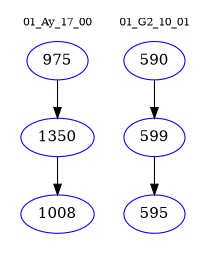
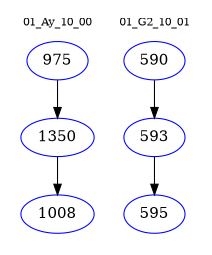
cluster "01_Ay_17_00": label "01_Ay_17_00" -> "01_Ay_10_00"
node "599": label "599" -> "593"
